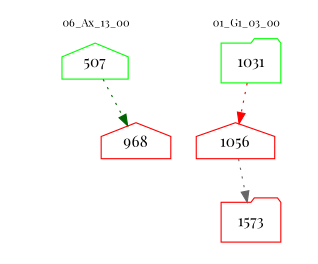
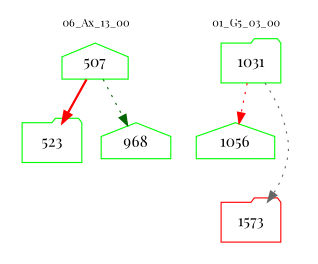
cluster "01_G1_03_00": label "01_G1_03_00" -> "01_G5_03_00"
node "523": added
node "968": color red -> green
node "1056": color red -> green
edge "1056" -> "1573": now "1031" -> "1573"
